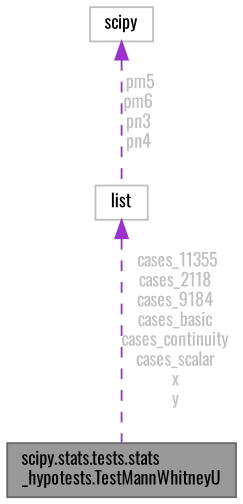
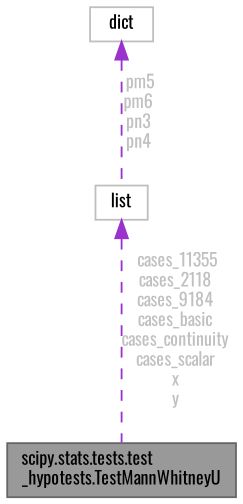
node "scipy": label "scipy" -> "dict"
node "scipy.stats.tests.stats _hypotests.TestMannWhitneyU": label "scipy.stats.tests.stats _hypotests.TestMannWhitneyU" -> "scipy.stats.tests.test _hypotests.TestMannWhitneyU"
